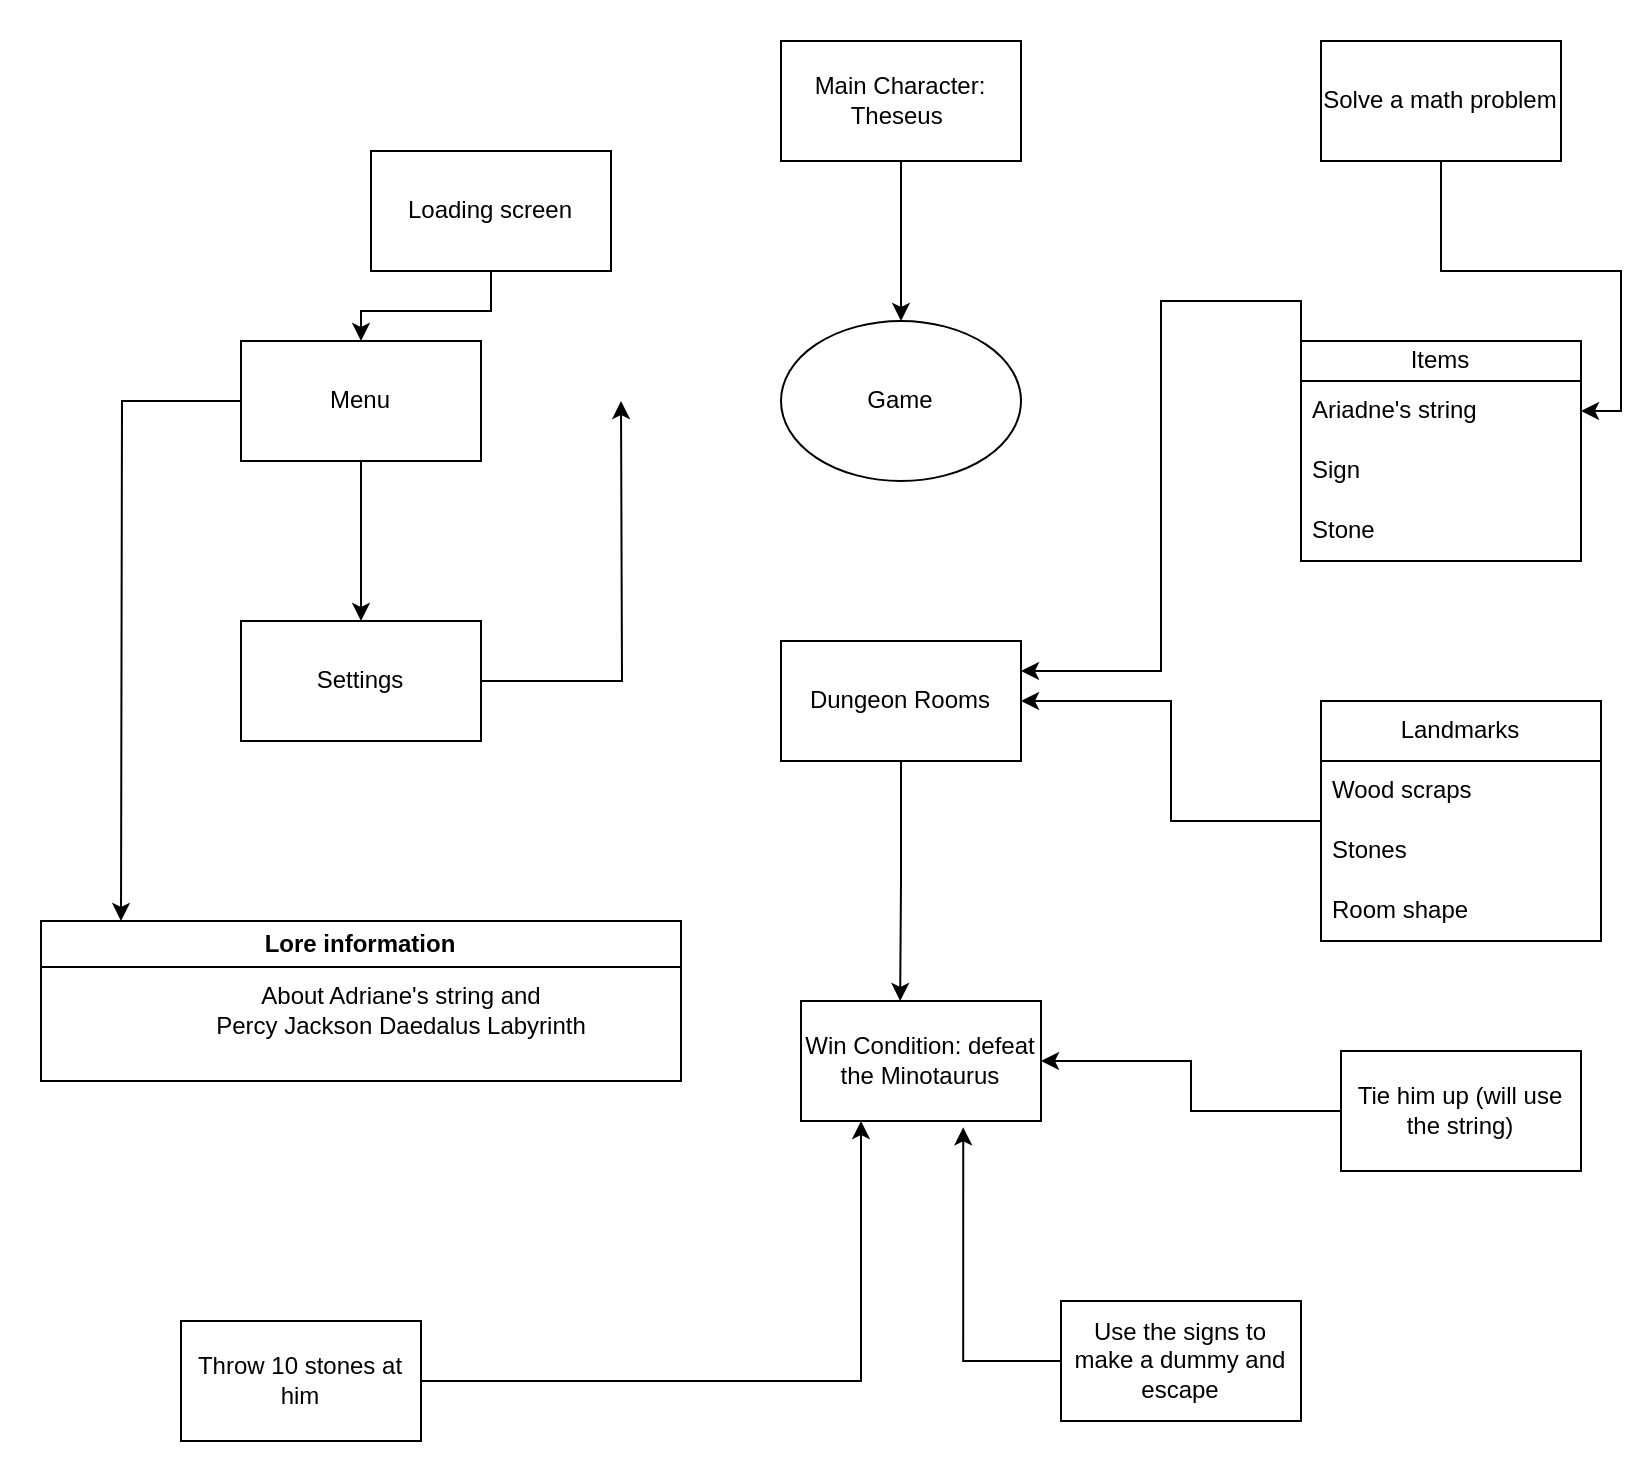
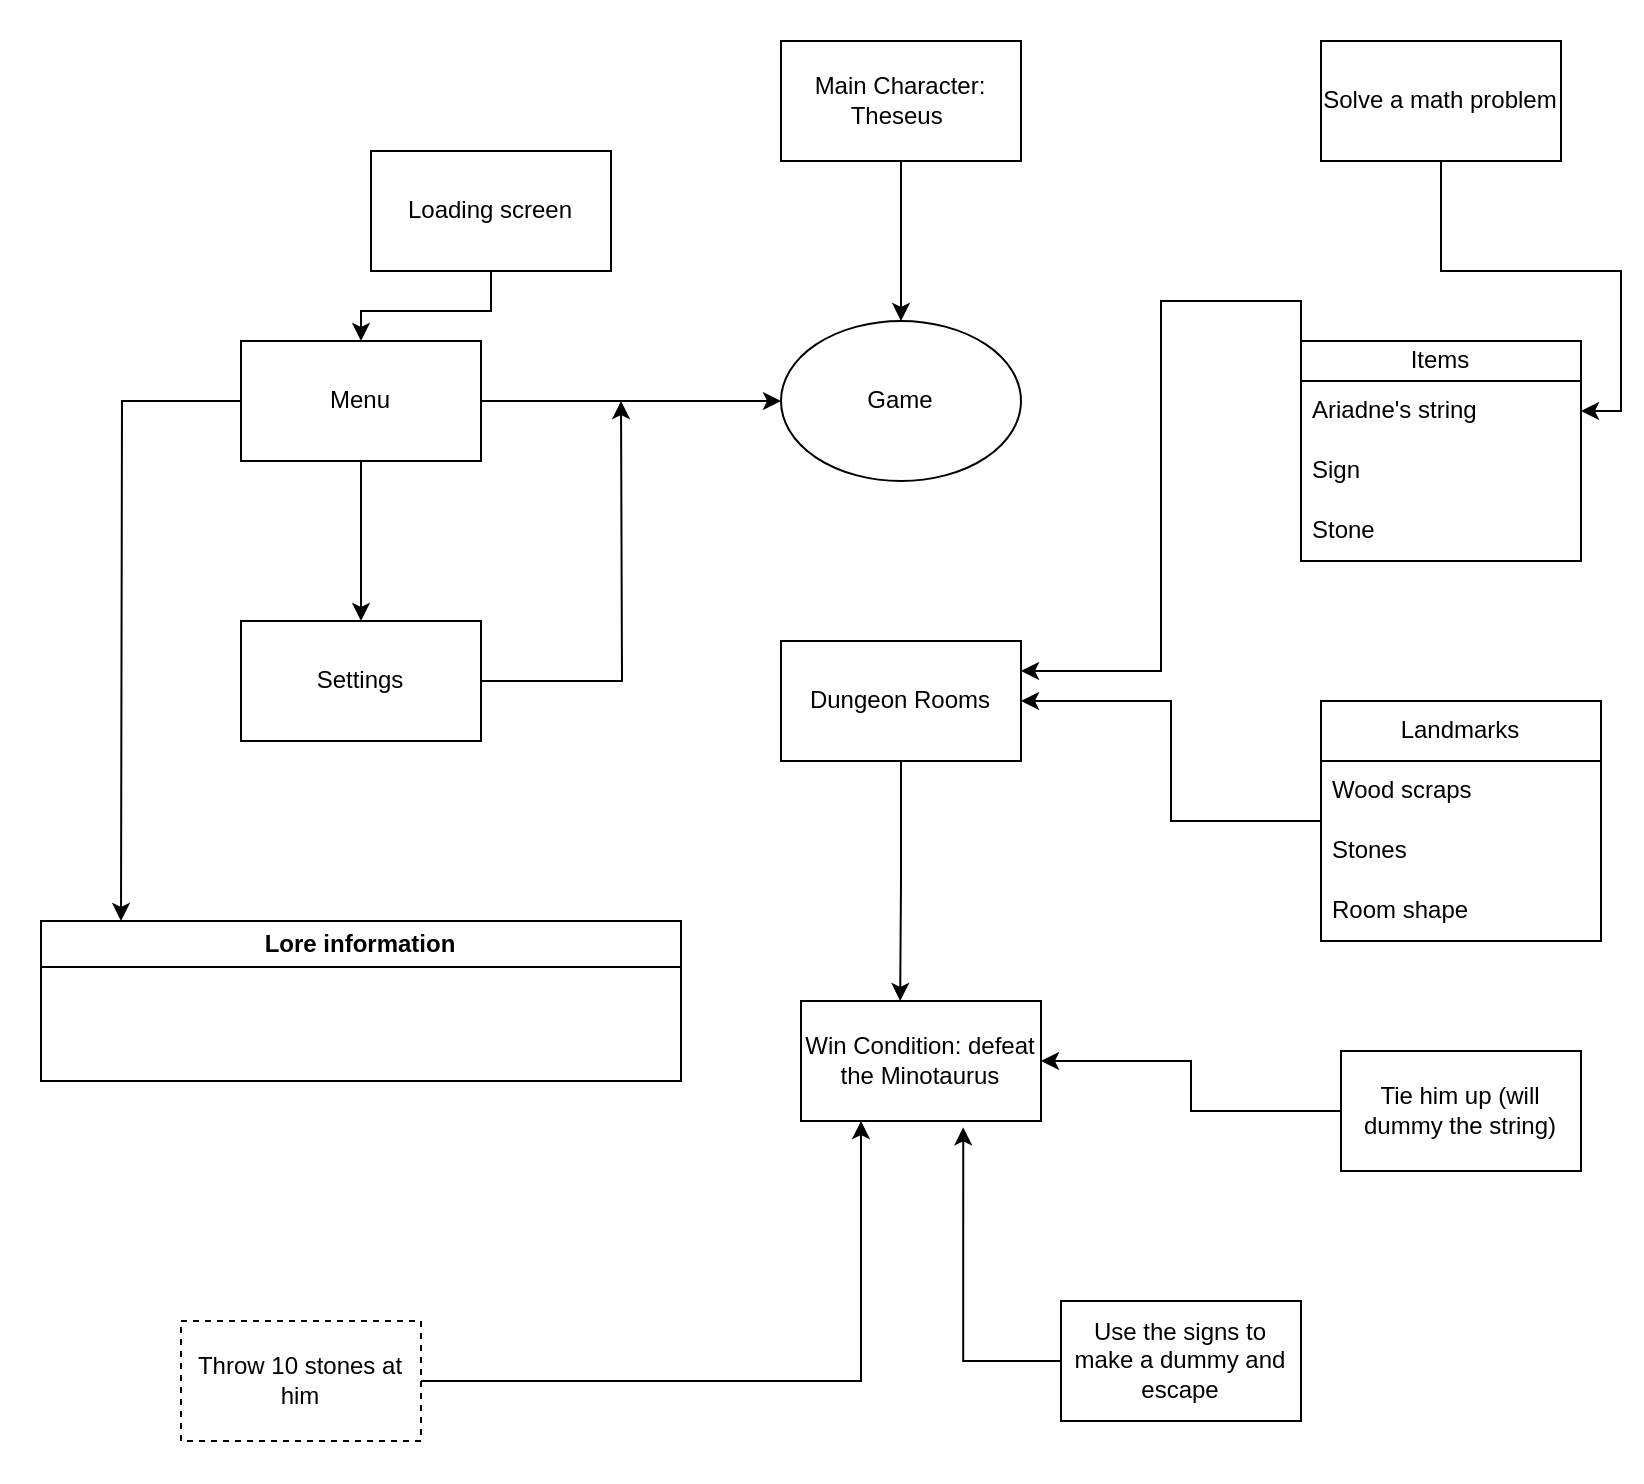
edge "Menu" -> "Game": added
node "About Adriane's string and Percy Jackson Daedalus Labyrinth": removed
node "Tie him up (will use the string)": label "Tie him up (will use the string)" -> "Tie him up (will dummy the string)"
node "Throw 10 stones at him": style solid -> dashed
